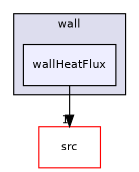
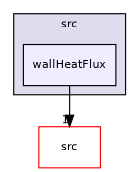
cluster "wall": label "wall" -> "src"
